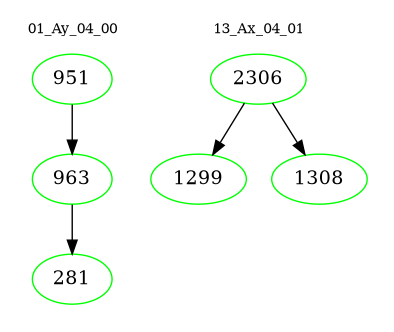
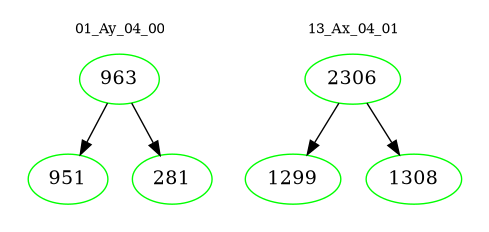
edge "951" -> "963": reversed
